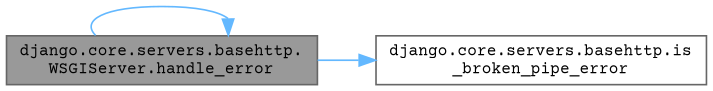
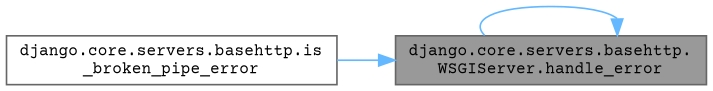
edge "django.core.servers.basehttp. WSGIServer.handle_error" -> "django.core.servers.basehttp.is _broken_pipe_error": reversed
